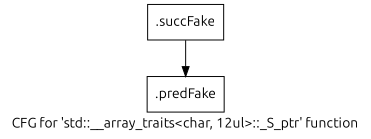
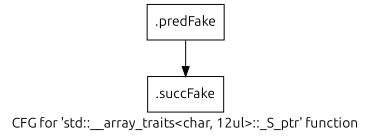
edge ".succFake" -> ".predFake": reversed
